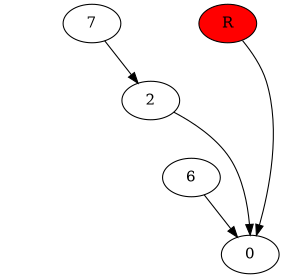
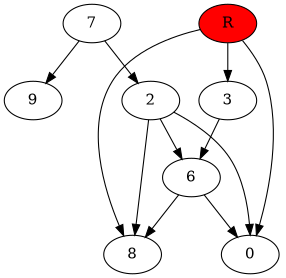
node "9": added
node "3": added
edge "2" -> "6": added
node "8": added
